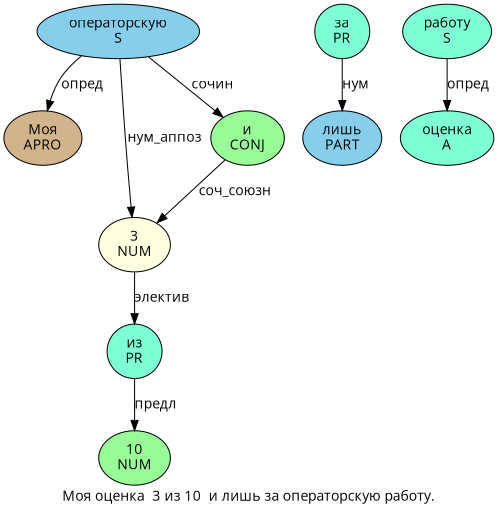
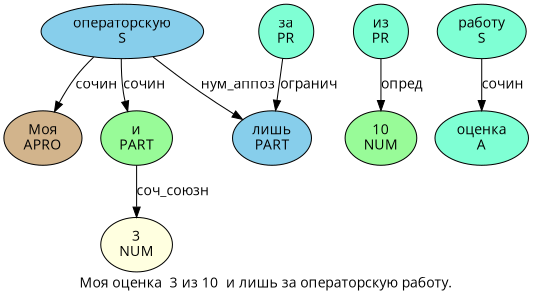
edge "операторскую S" -> "Моя APRO": label "опред" -> "сочин"
edge "за PR" -> "лишь PART": label "нум" -> "огранич"
edge "работу S" -> "оценка A": label "опред" -> "сочин"
edge "операторскую S" -> "3 NUM": now "операторскую S" -> "лишь PART"
node "и CONJ": label "и CONJ" -> "и PART"
edge "3 NUM" -> "из PR": removed, label "электив"
edge "из PR" -> "10 NUM": label "предл" -> "опред"
